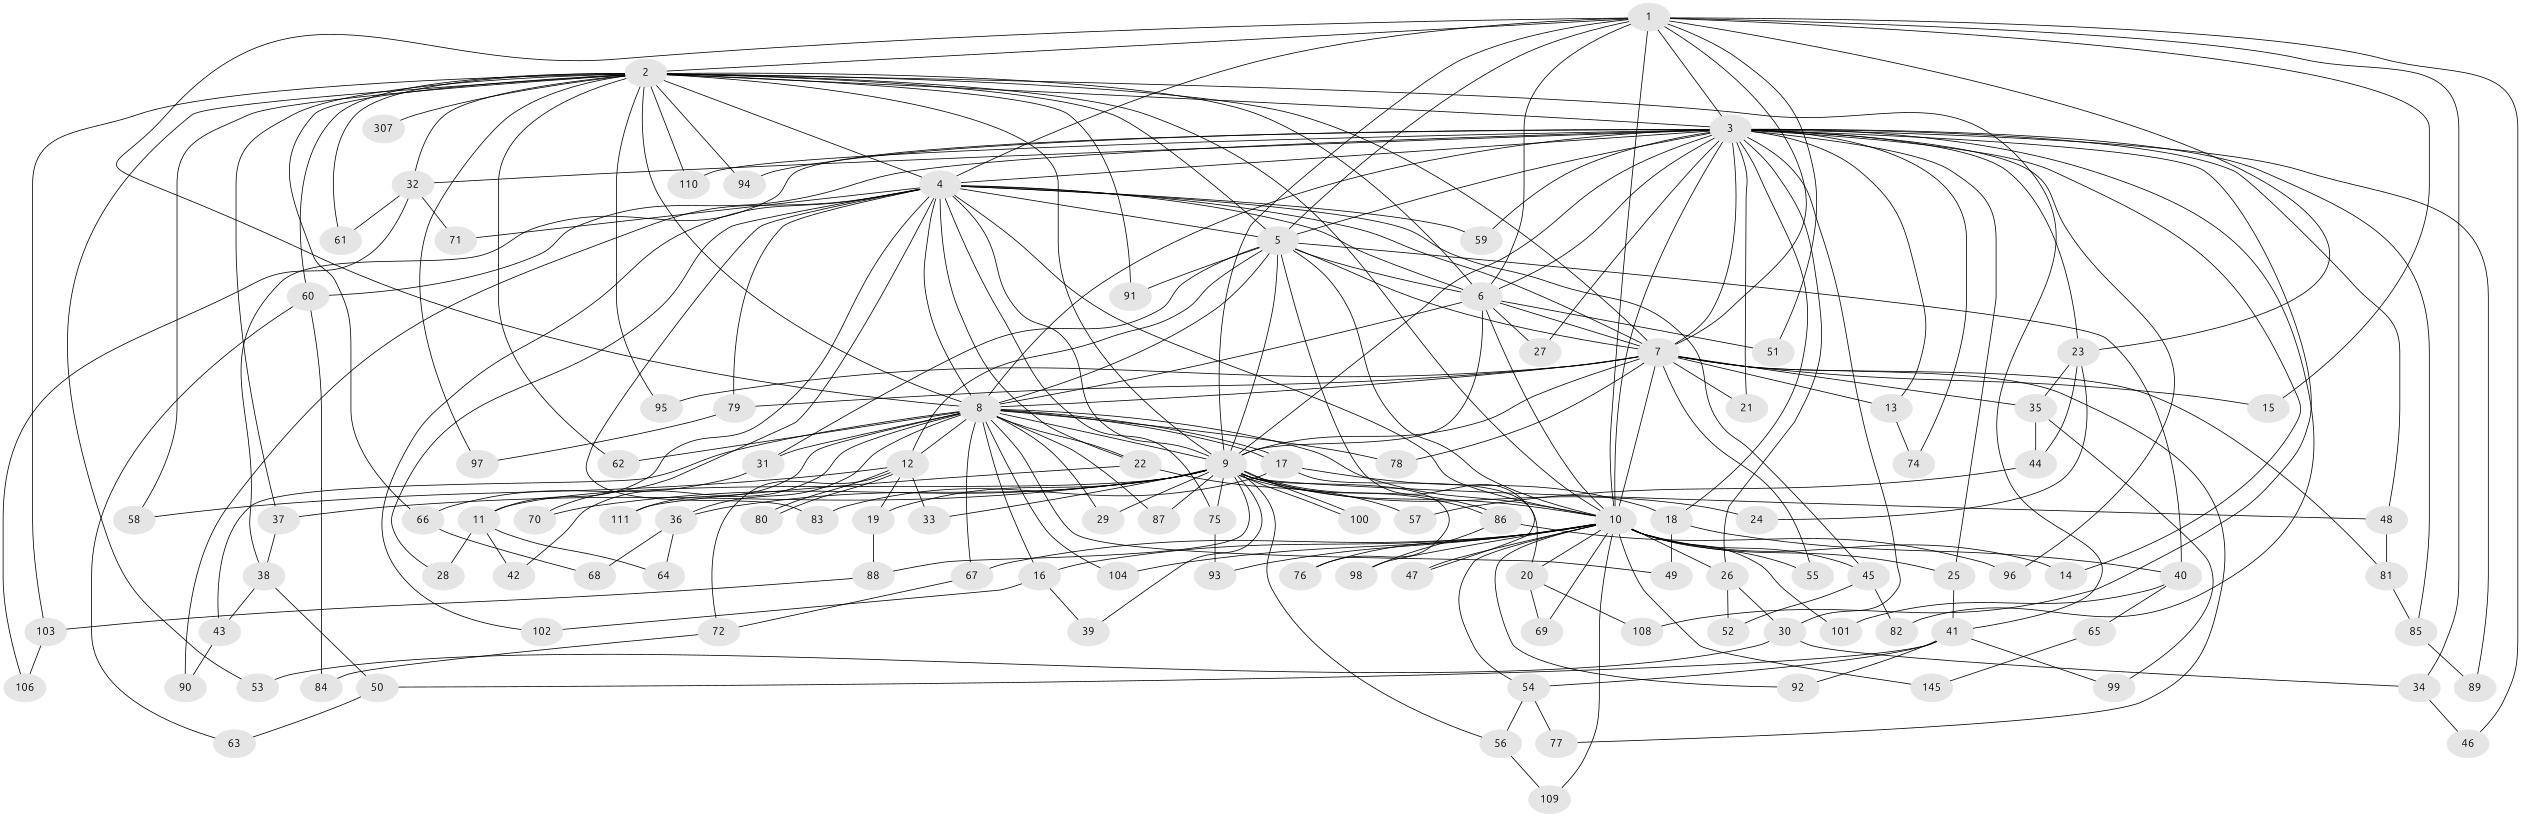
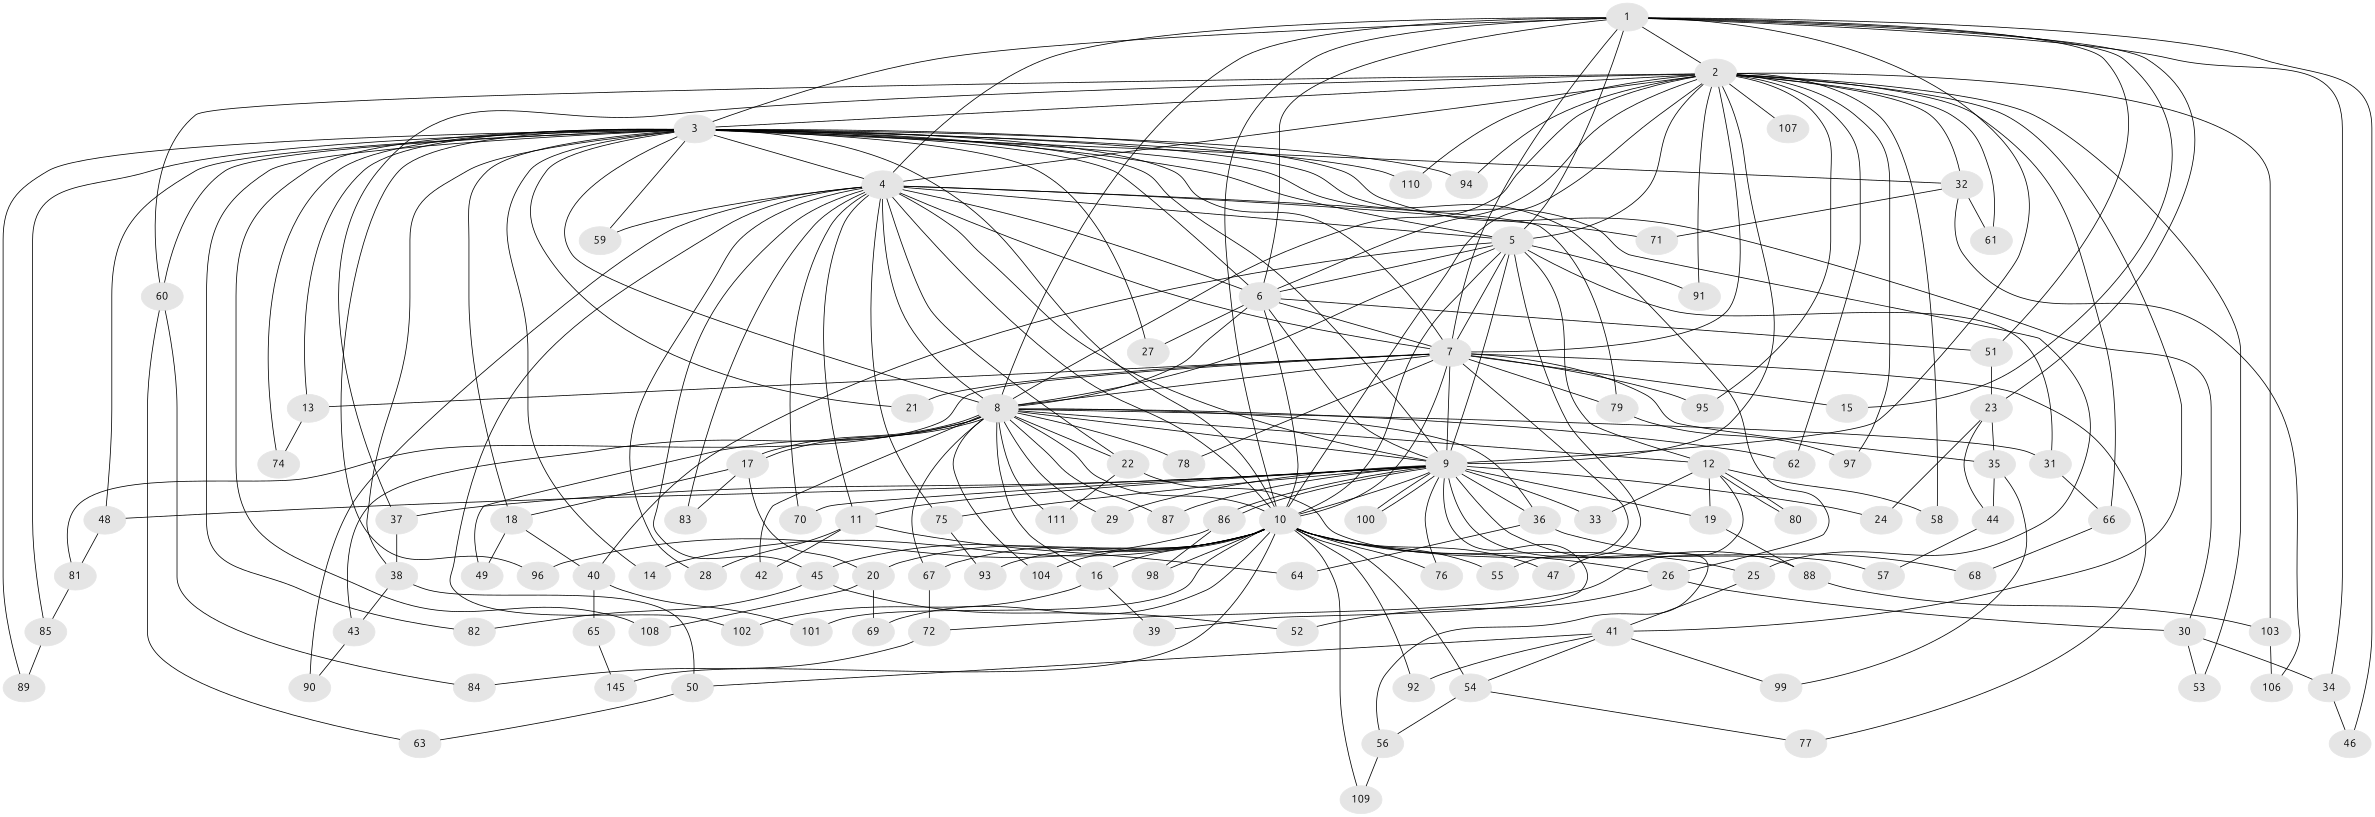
node "307": label "307" -> "107"
edge "3" -- "23": now "51" -- "23"
